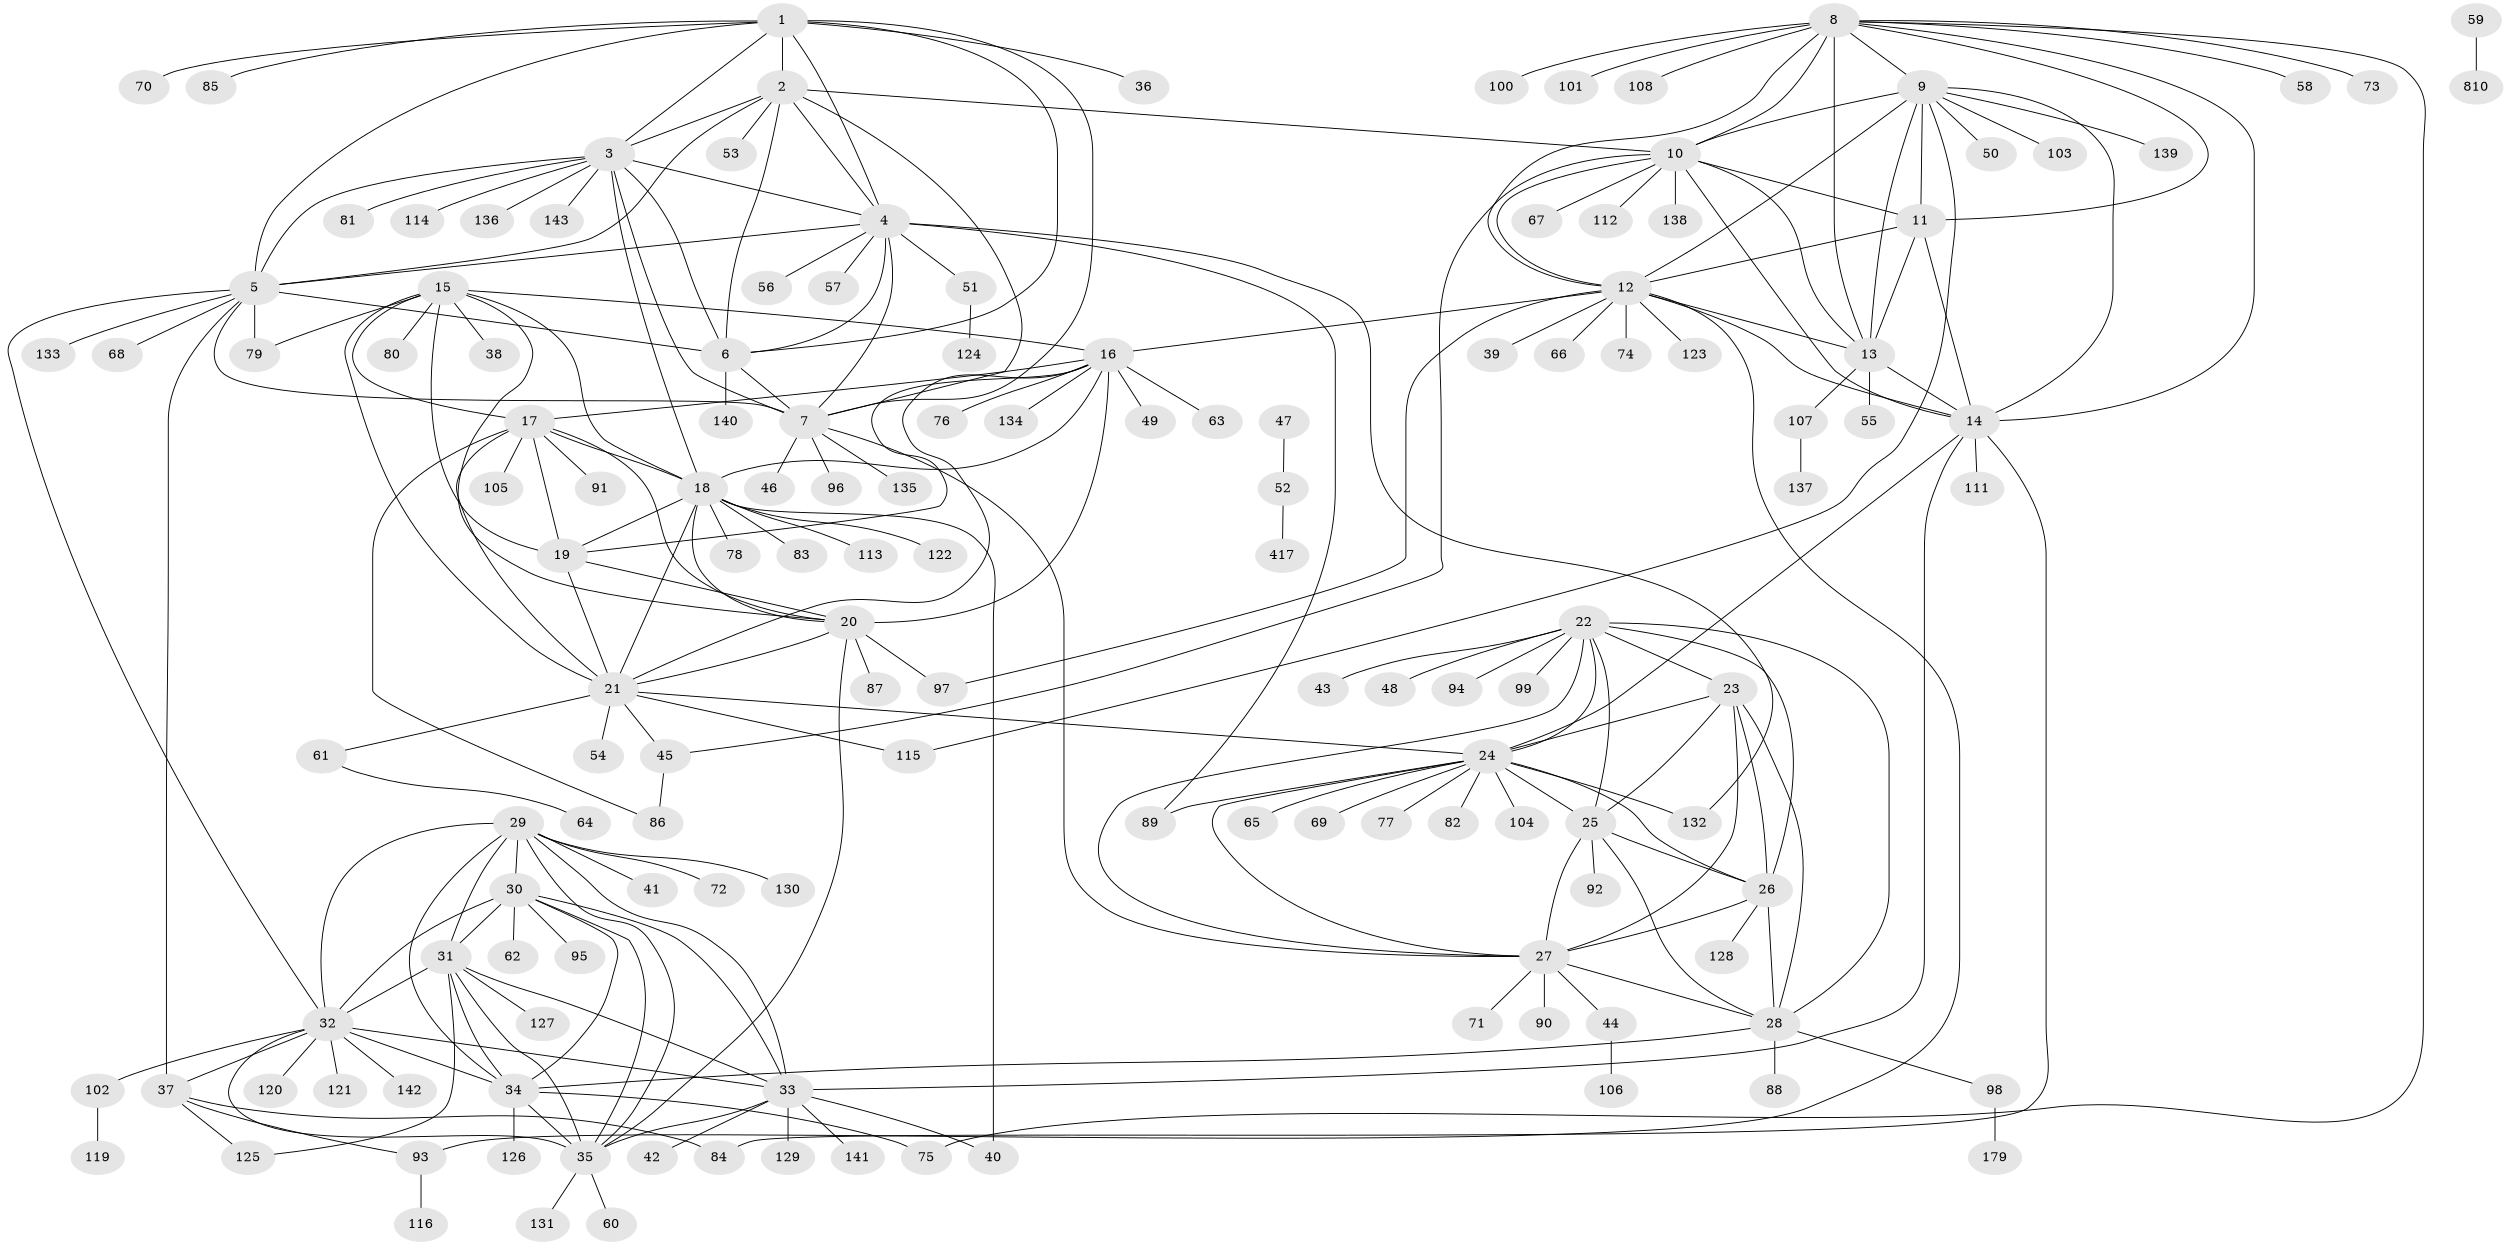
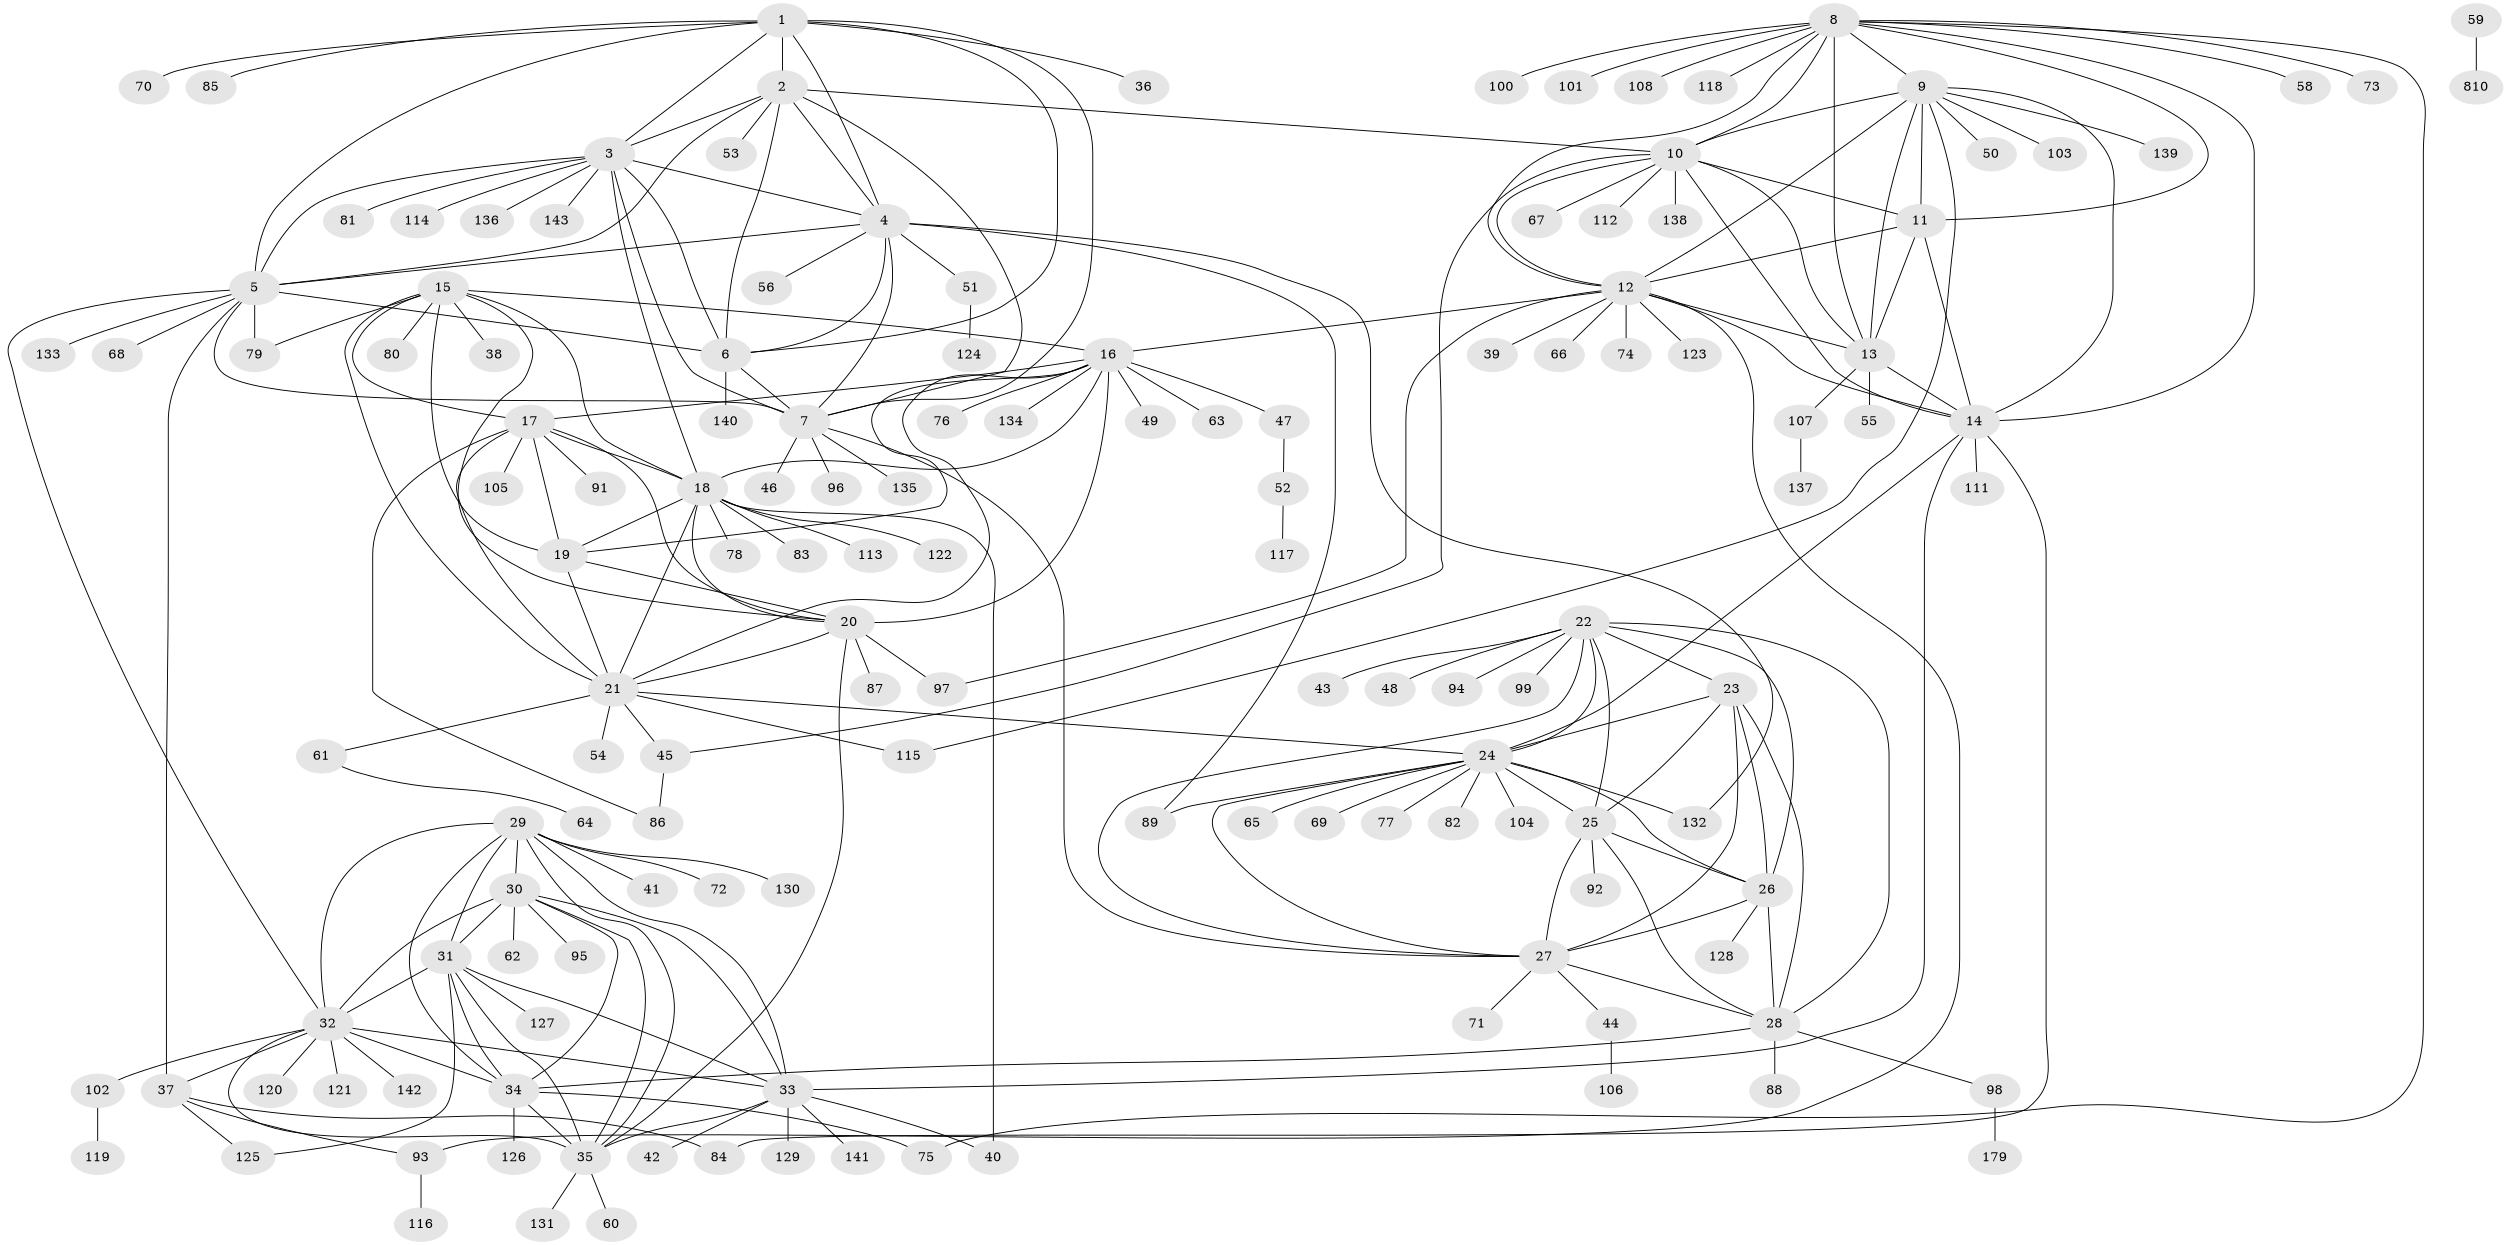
node "118": added
node "57": removed
edge "16" -- "47": added
node "417": label "417" -> "117"
node "90": removed
